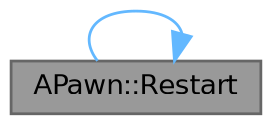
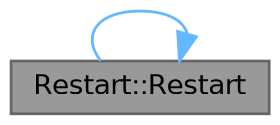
node "APawn::Restart": label "APawn::Restart" -> "Restart::Restart"
